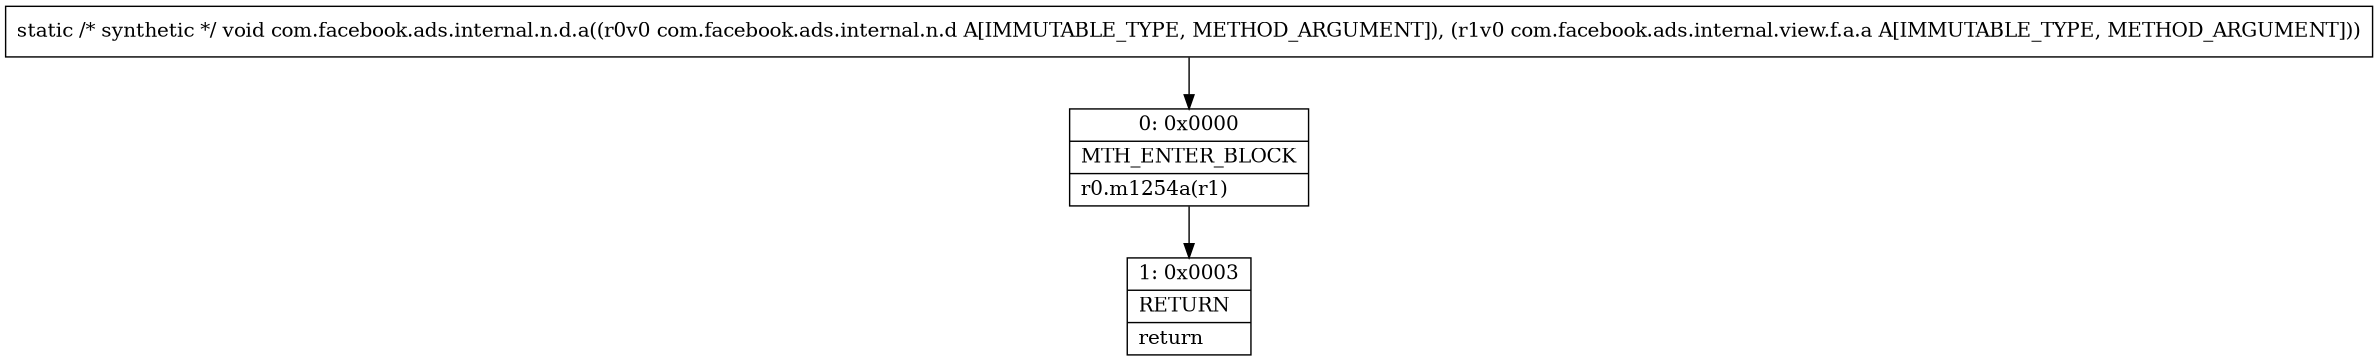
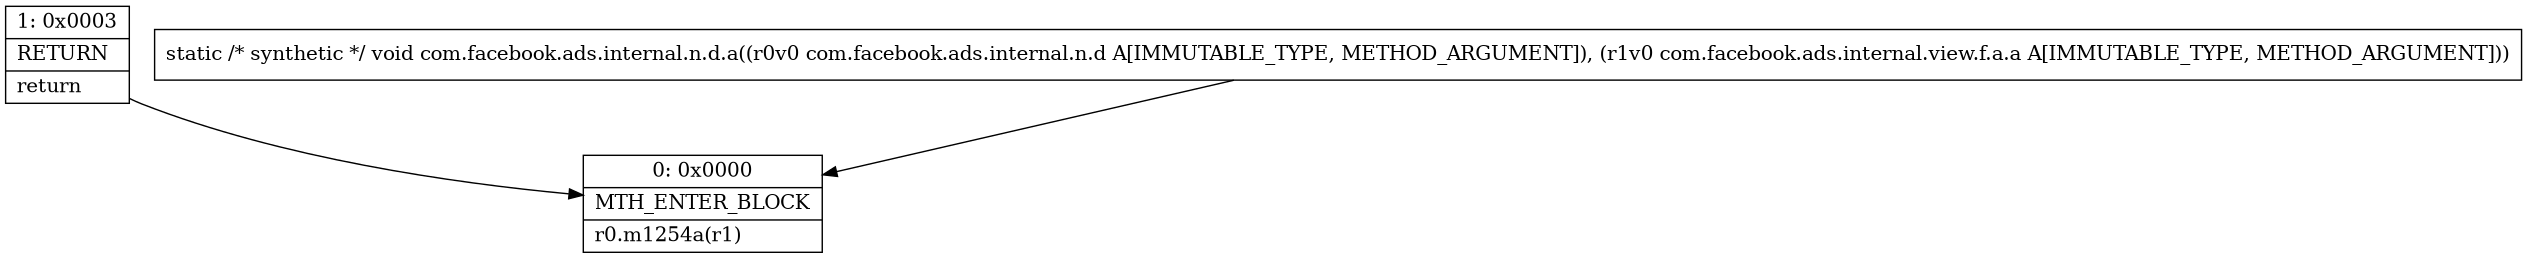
edge "0: 0x0000" -> "1: 0x0003": reversed
